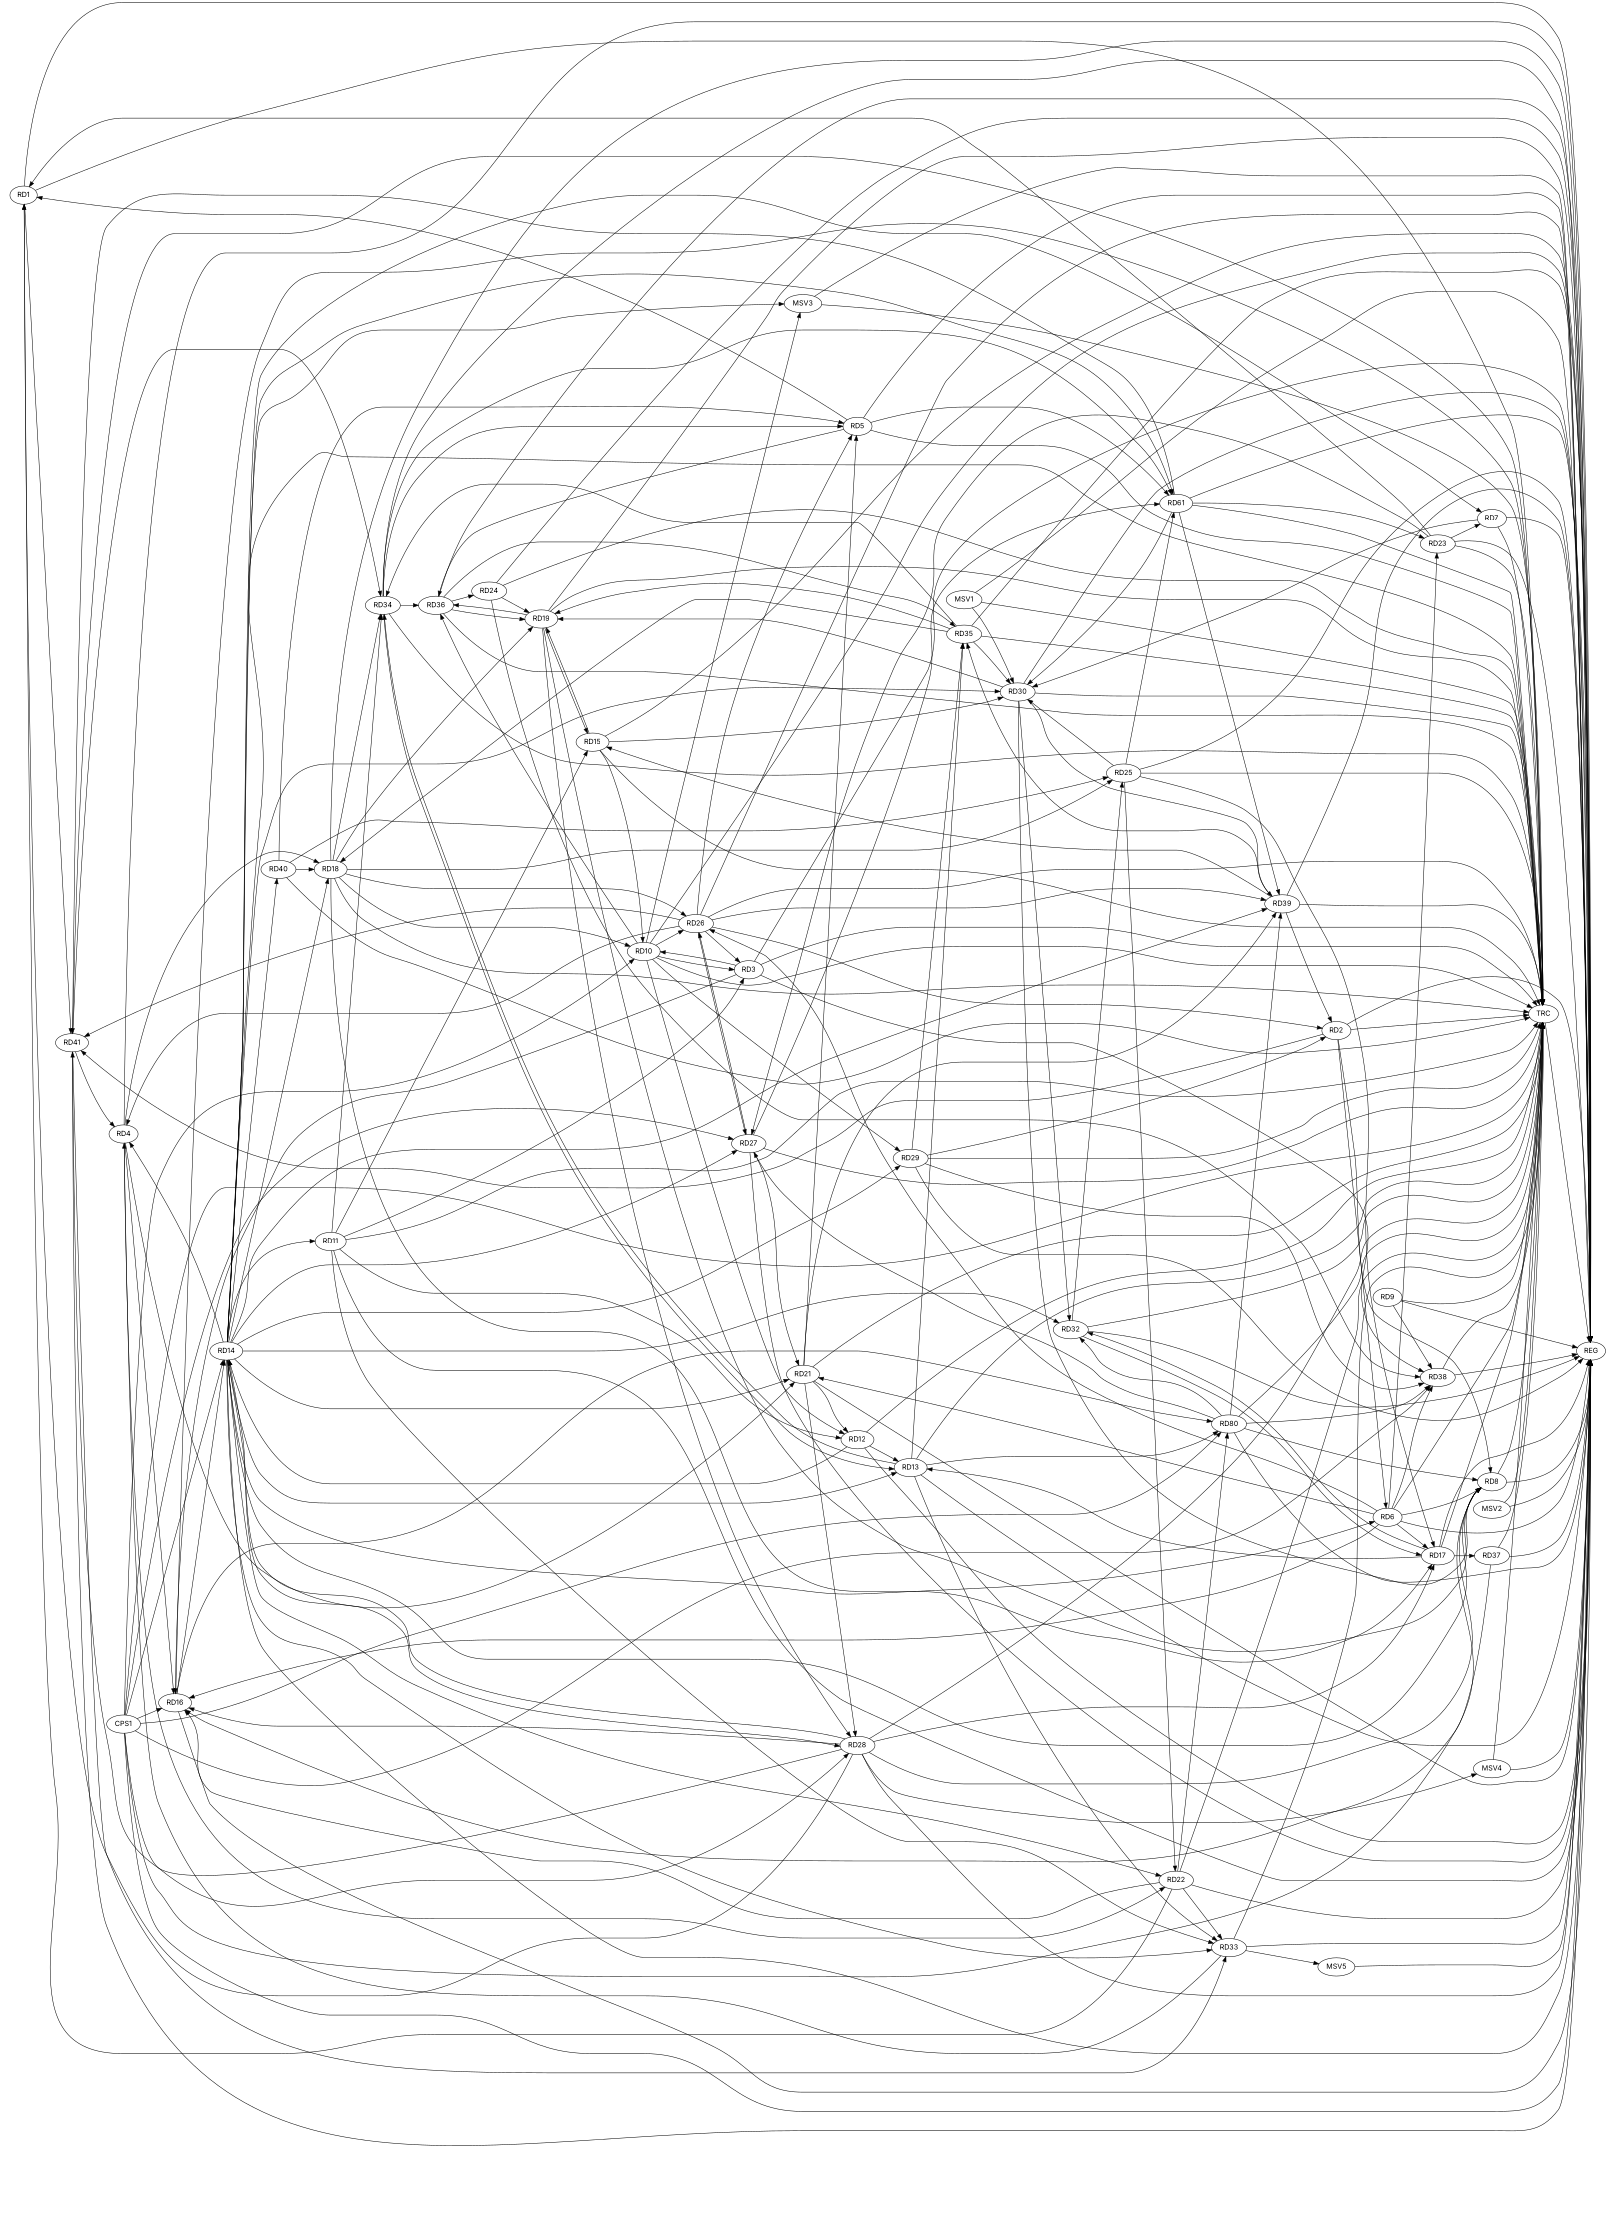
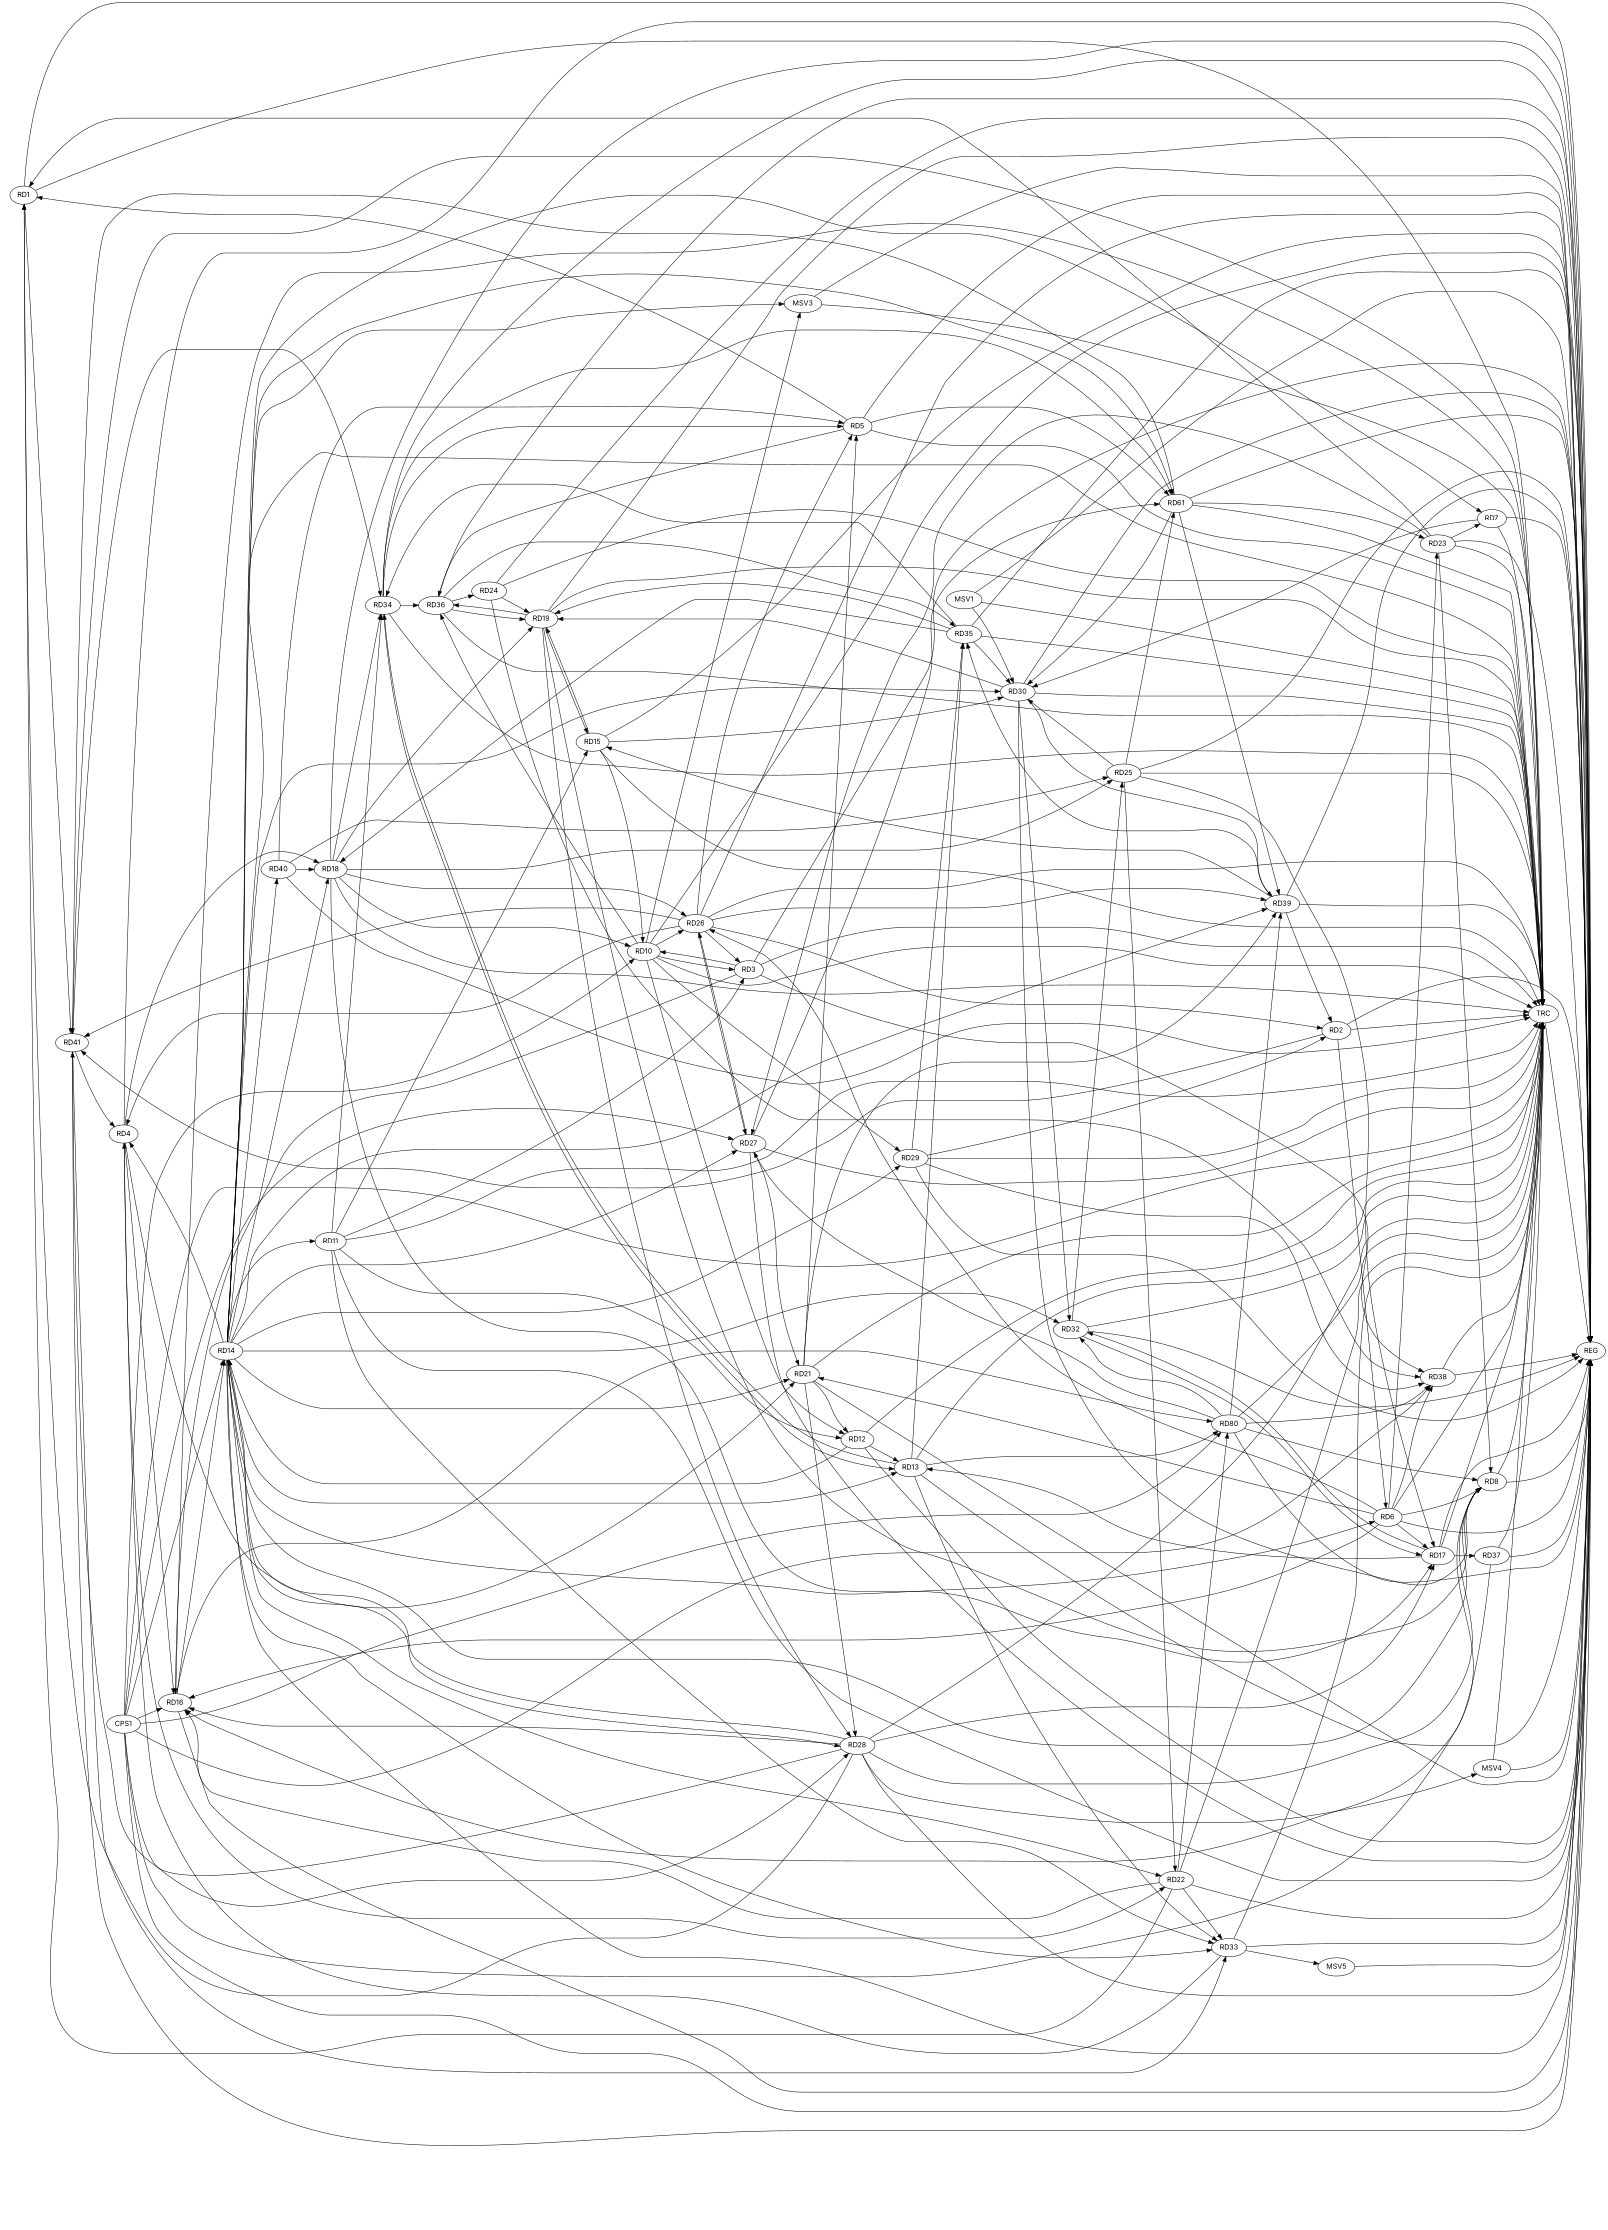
node "RD9": removed
edge "RD2" -> "RD8": now "RD23" -> "RD8"
node "MSV2": removed
